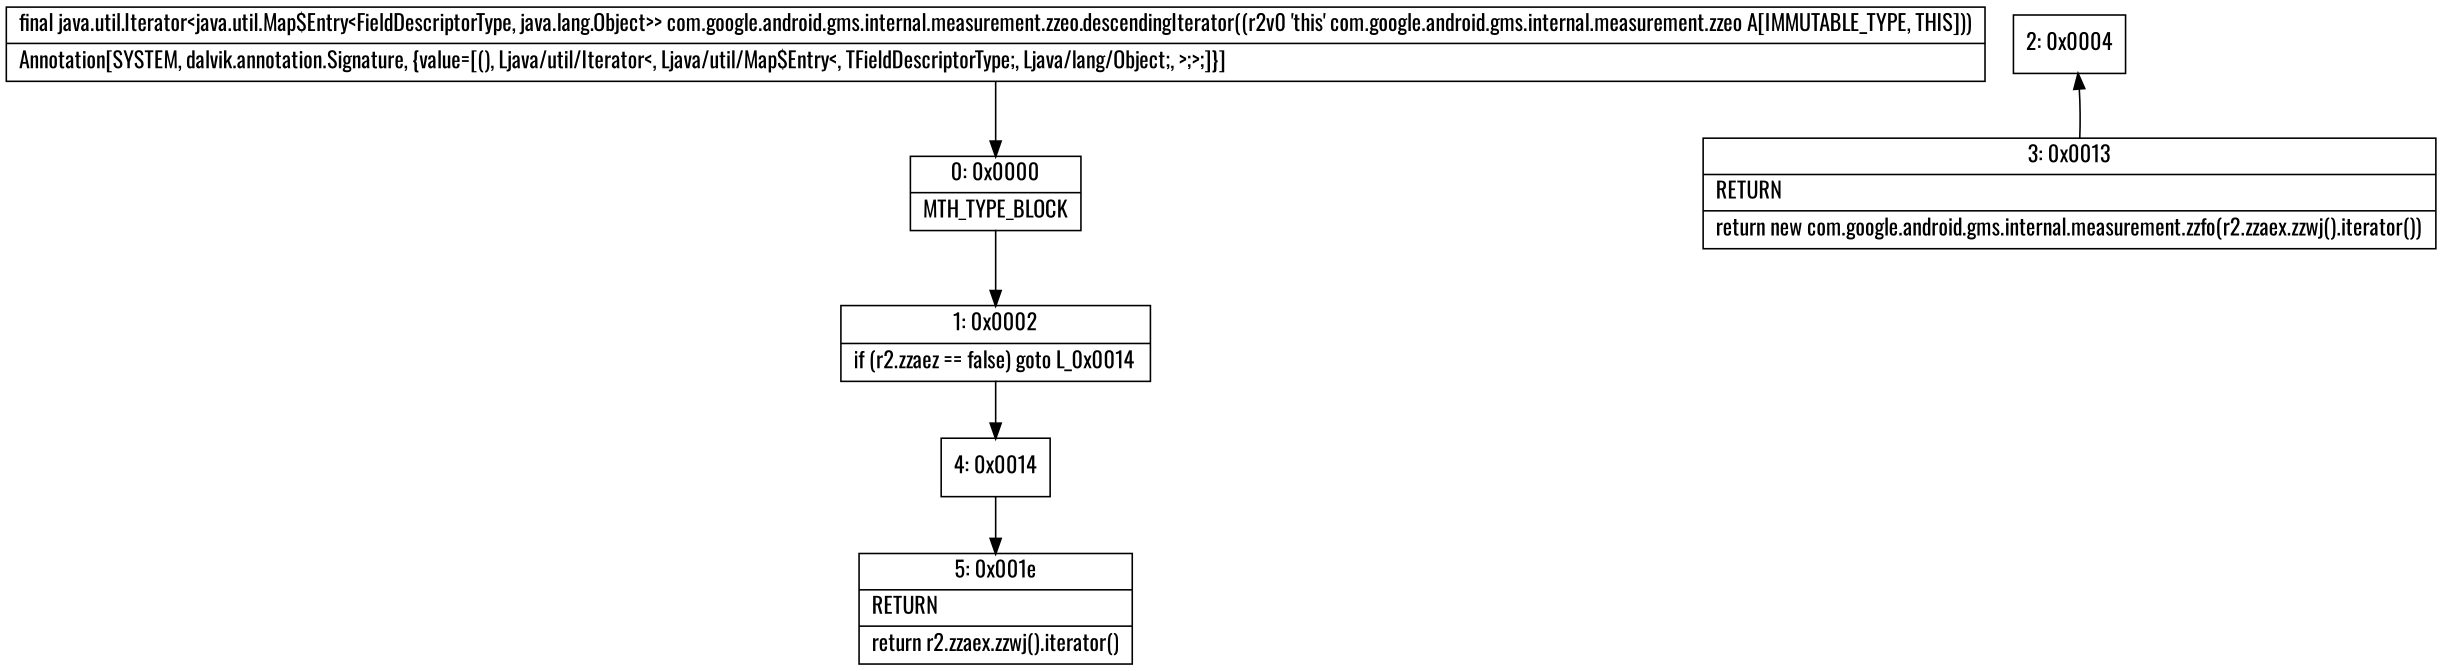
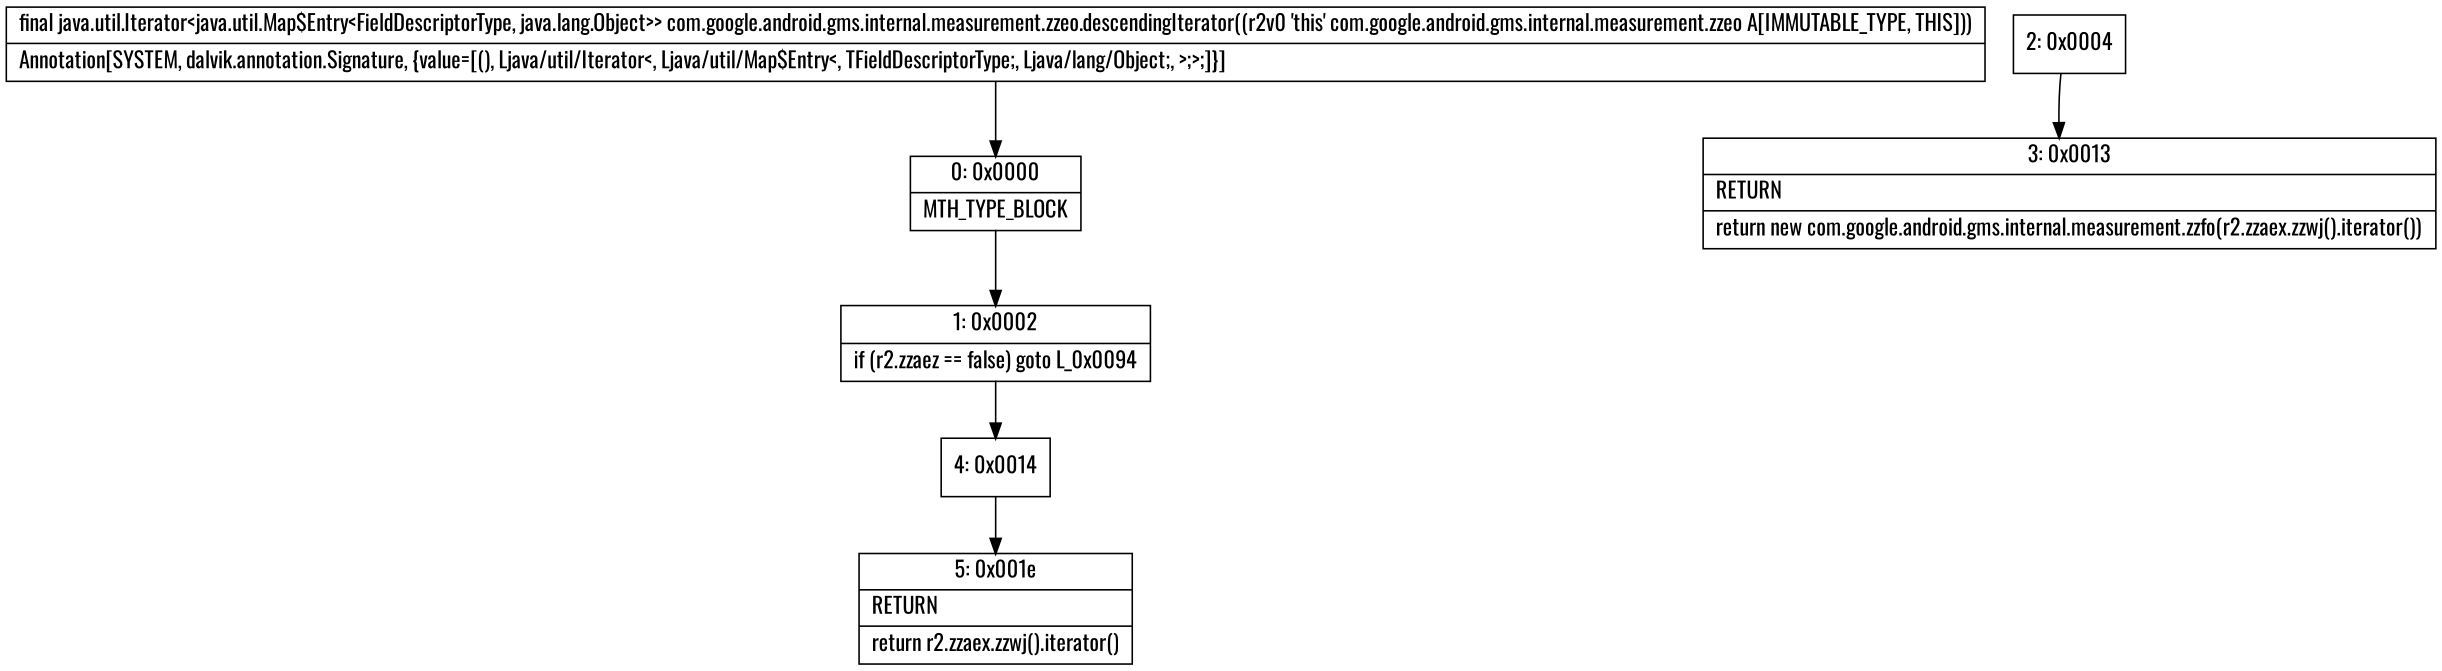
edge "3: 0x0013" -> "2: 0x0004": reversed
node "1: 0x0002": text "if (r2.zzaez == false) goto L_0x0014" -> "if (r2.zzaez == false) goto L_0x0094"
